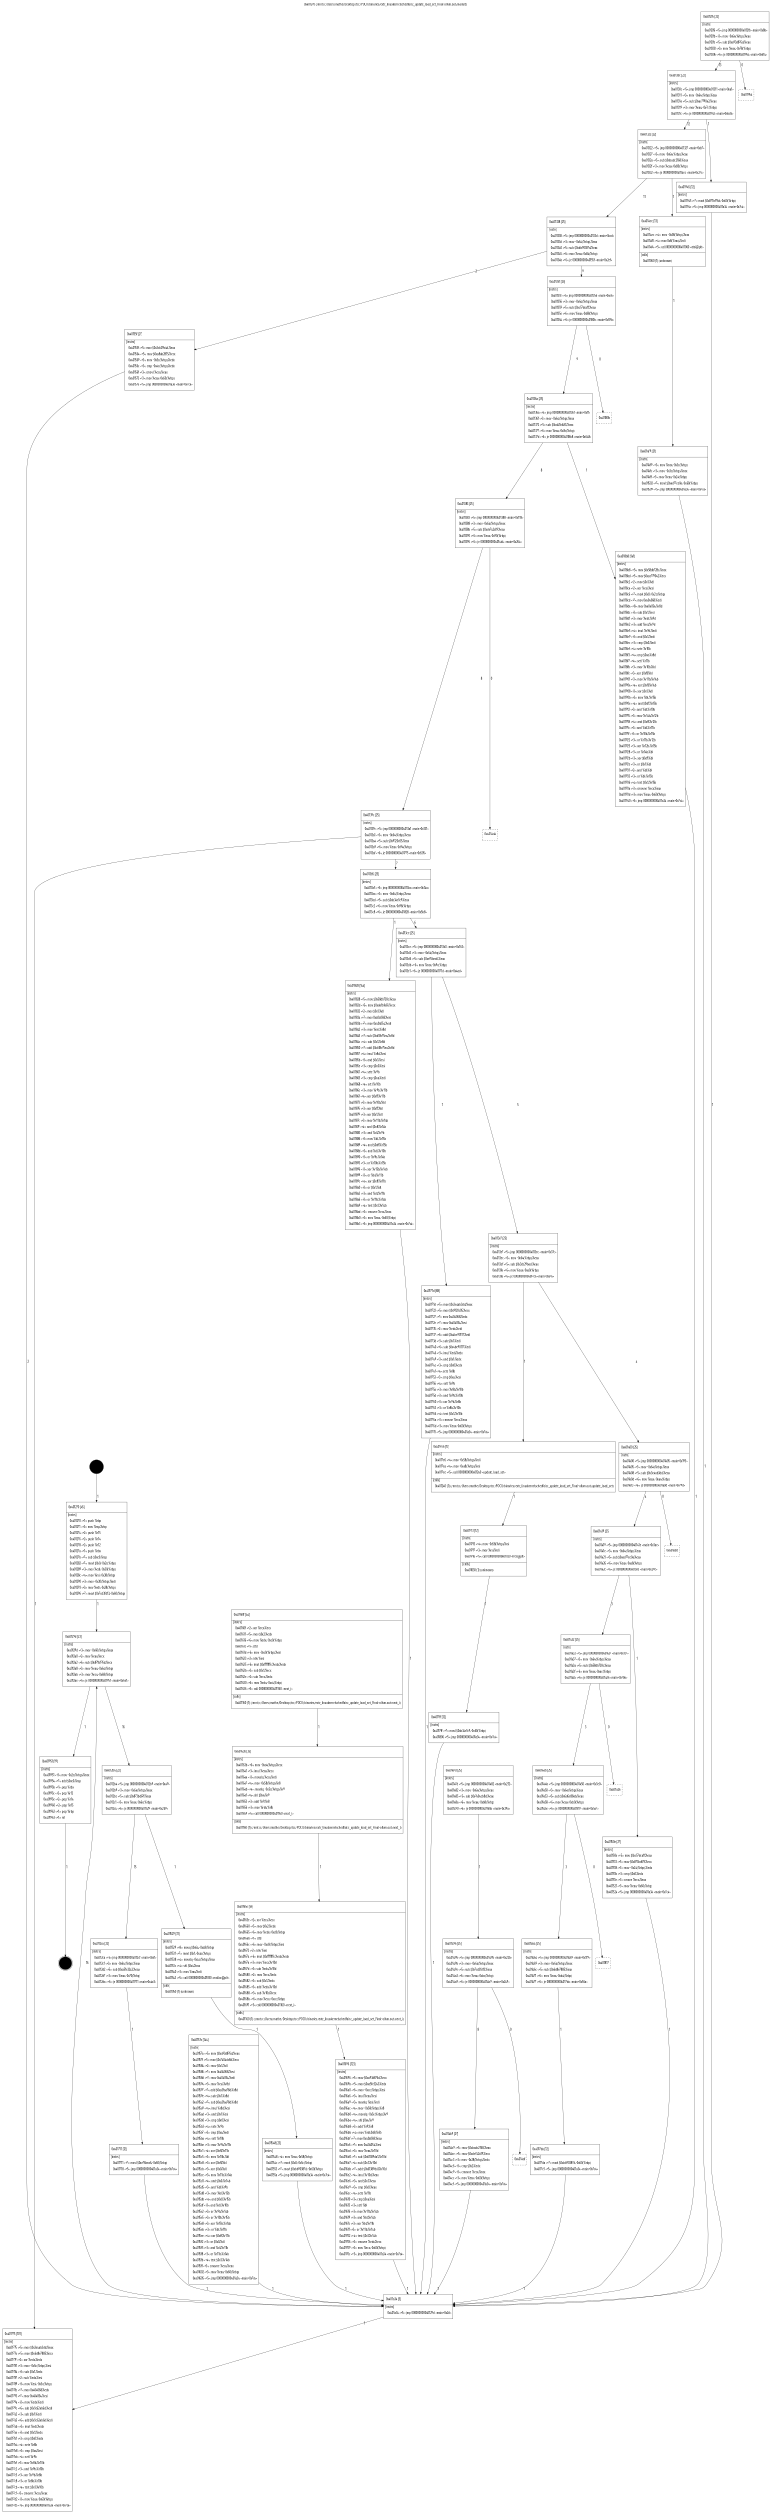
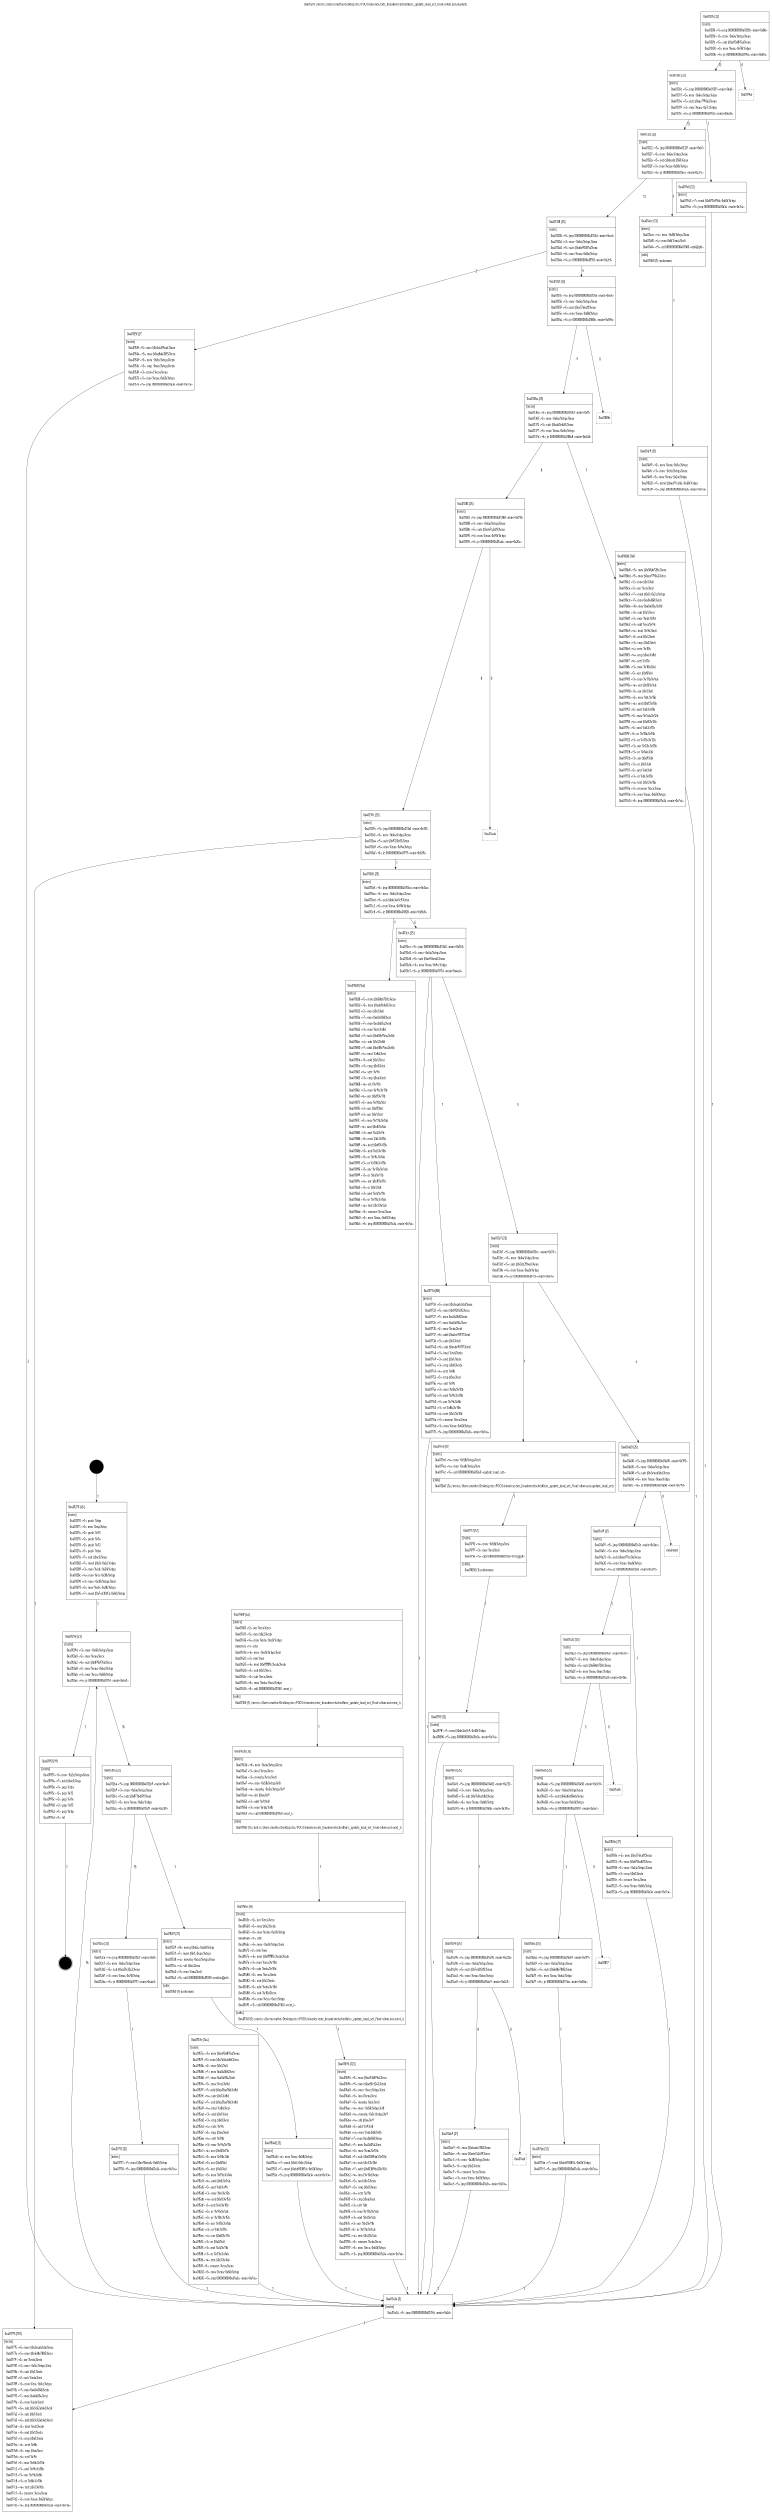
edge "0x401828 [144]" -> "0x401a34 [5]": now "0x4013ce [25]" -> "0x401a34 [5]"
